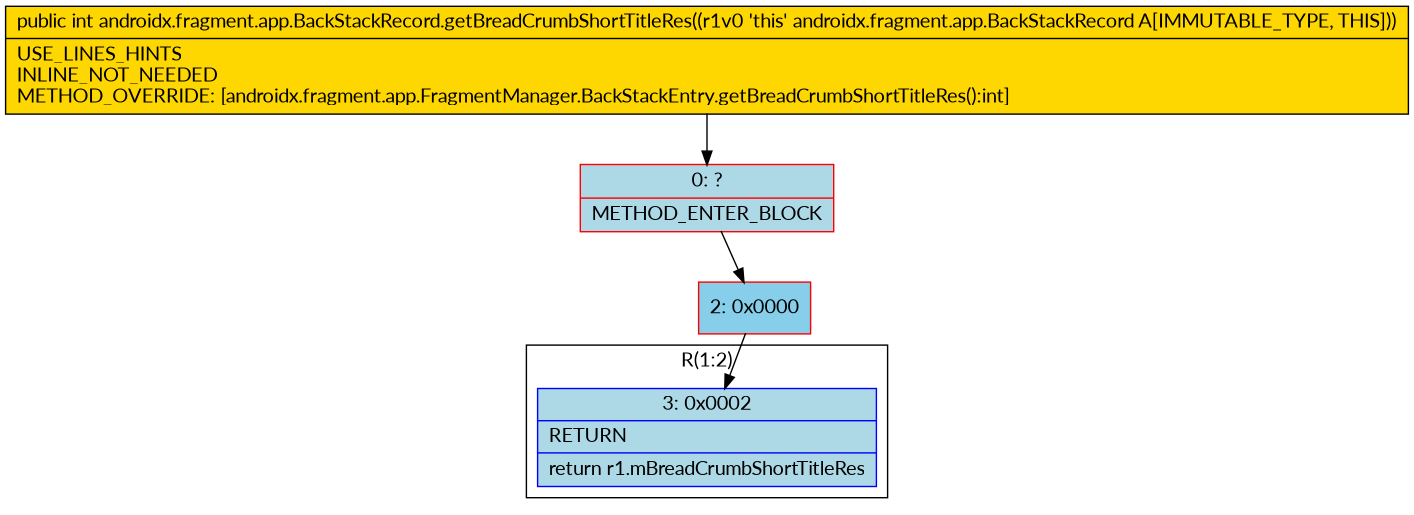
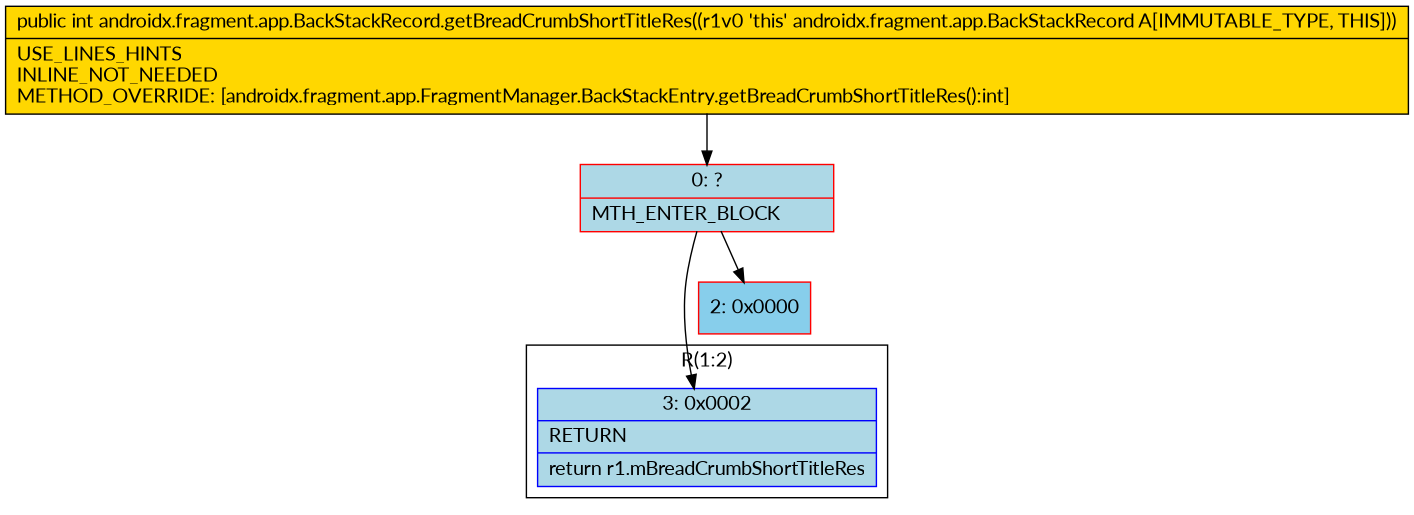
node "0: ?": text "METHOD_ENTER_BLOCK" -> "MTH_ENTER_BLOCK"
edge "2: 0x0000" -> "3: 0x0002": now "0: ?" -> "3: 0x0002"
